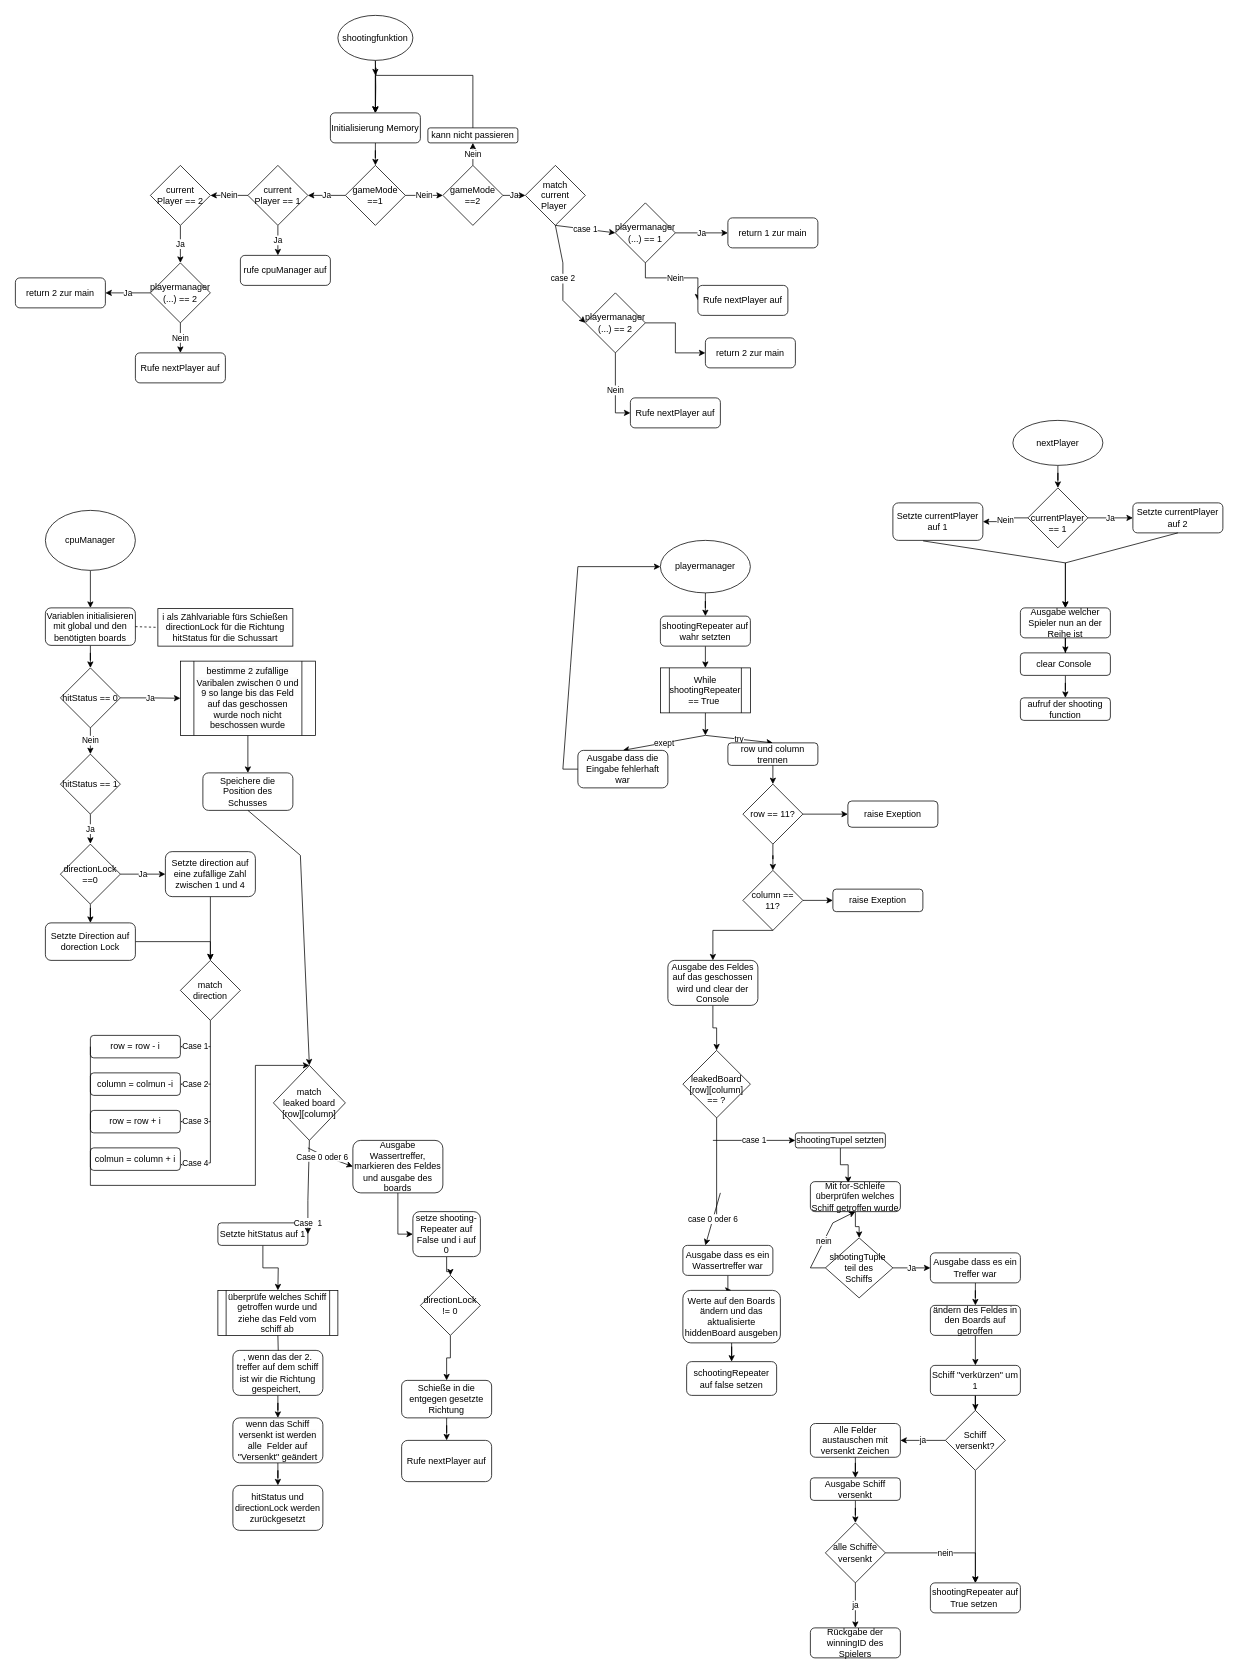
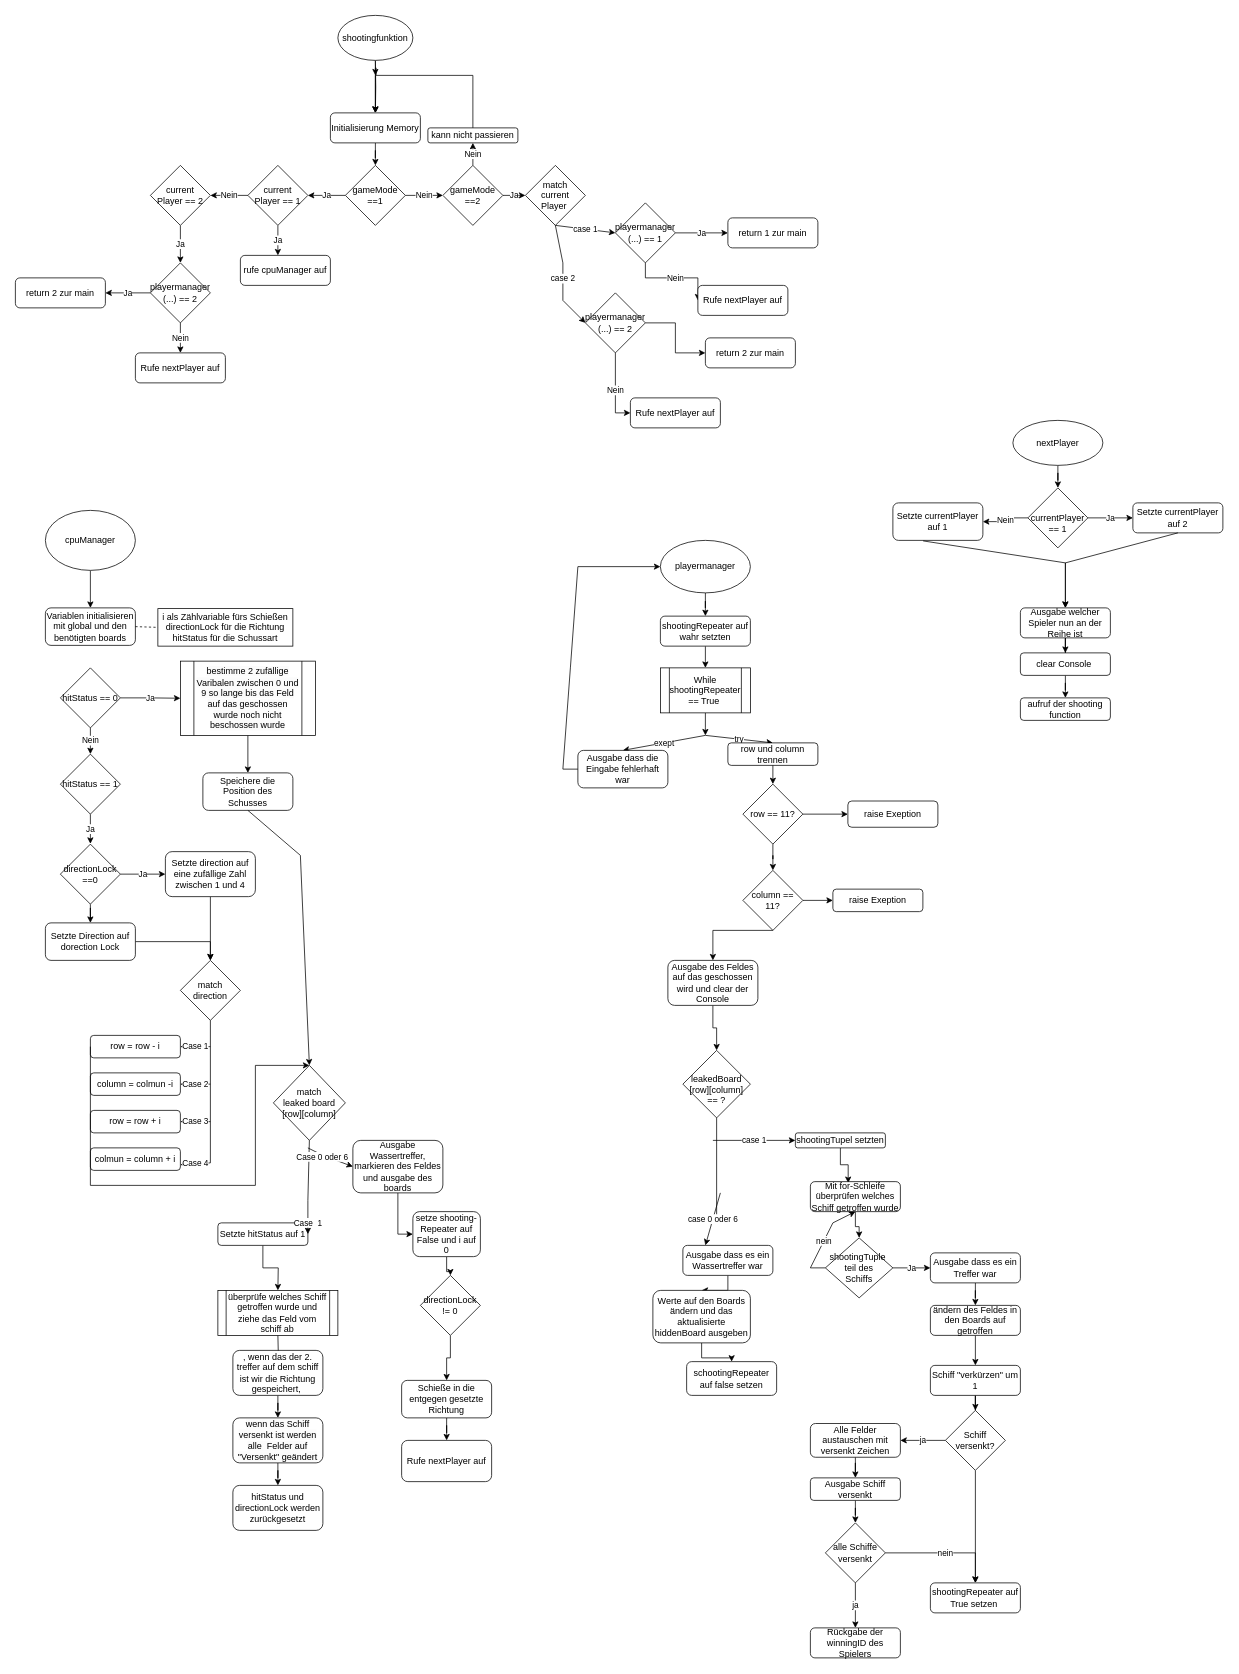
edge "Variablen initialisieren mit global und den benötigten boards" -> "hitStatus == 0": removed
node "Werte auf den Boards ändern und das aktualisierte hiddenBoard ausgeben": moved (732, 1317) -> (702, 1317)
